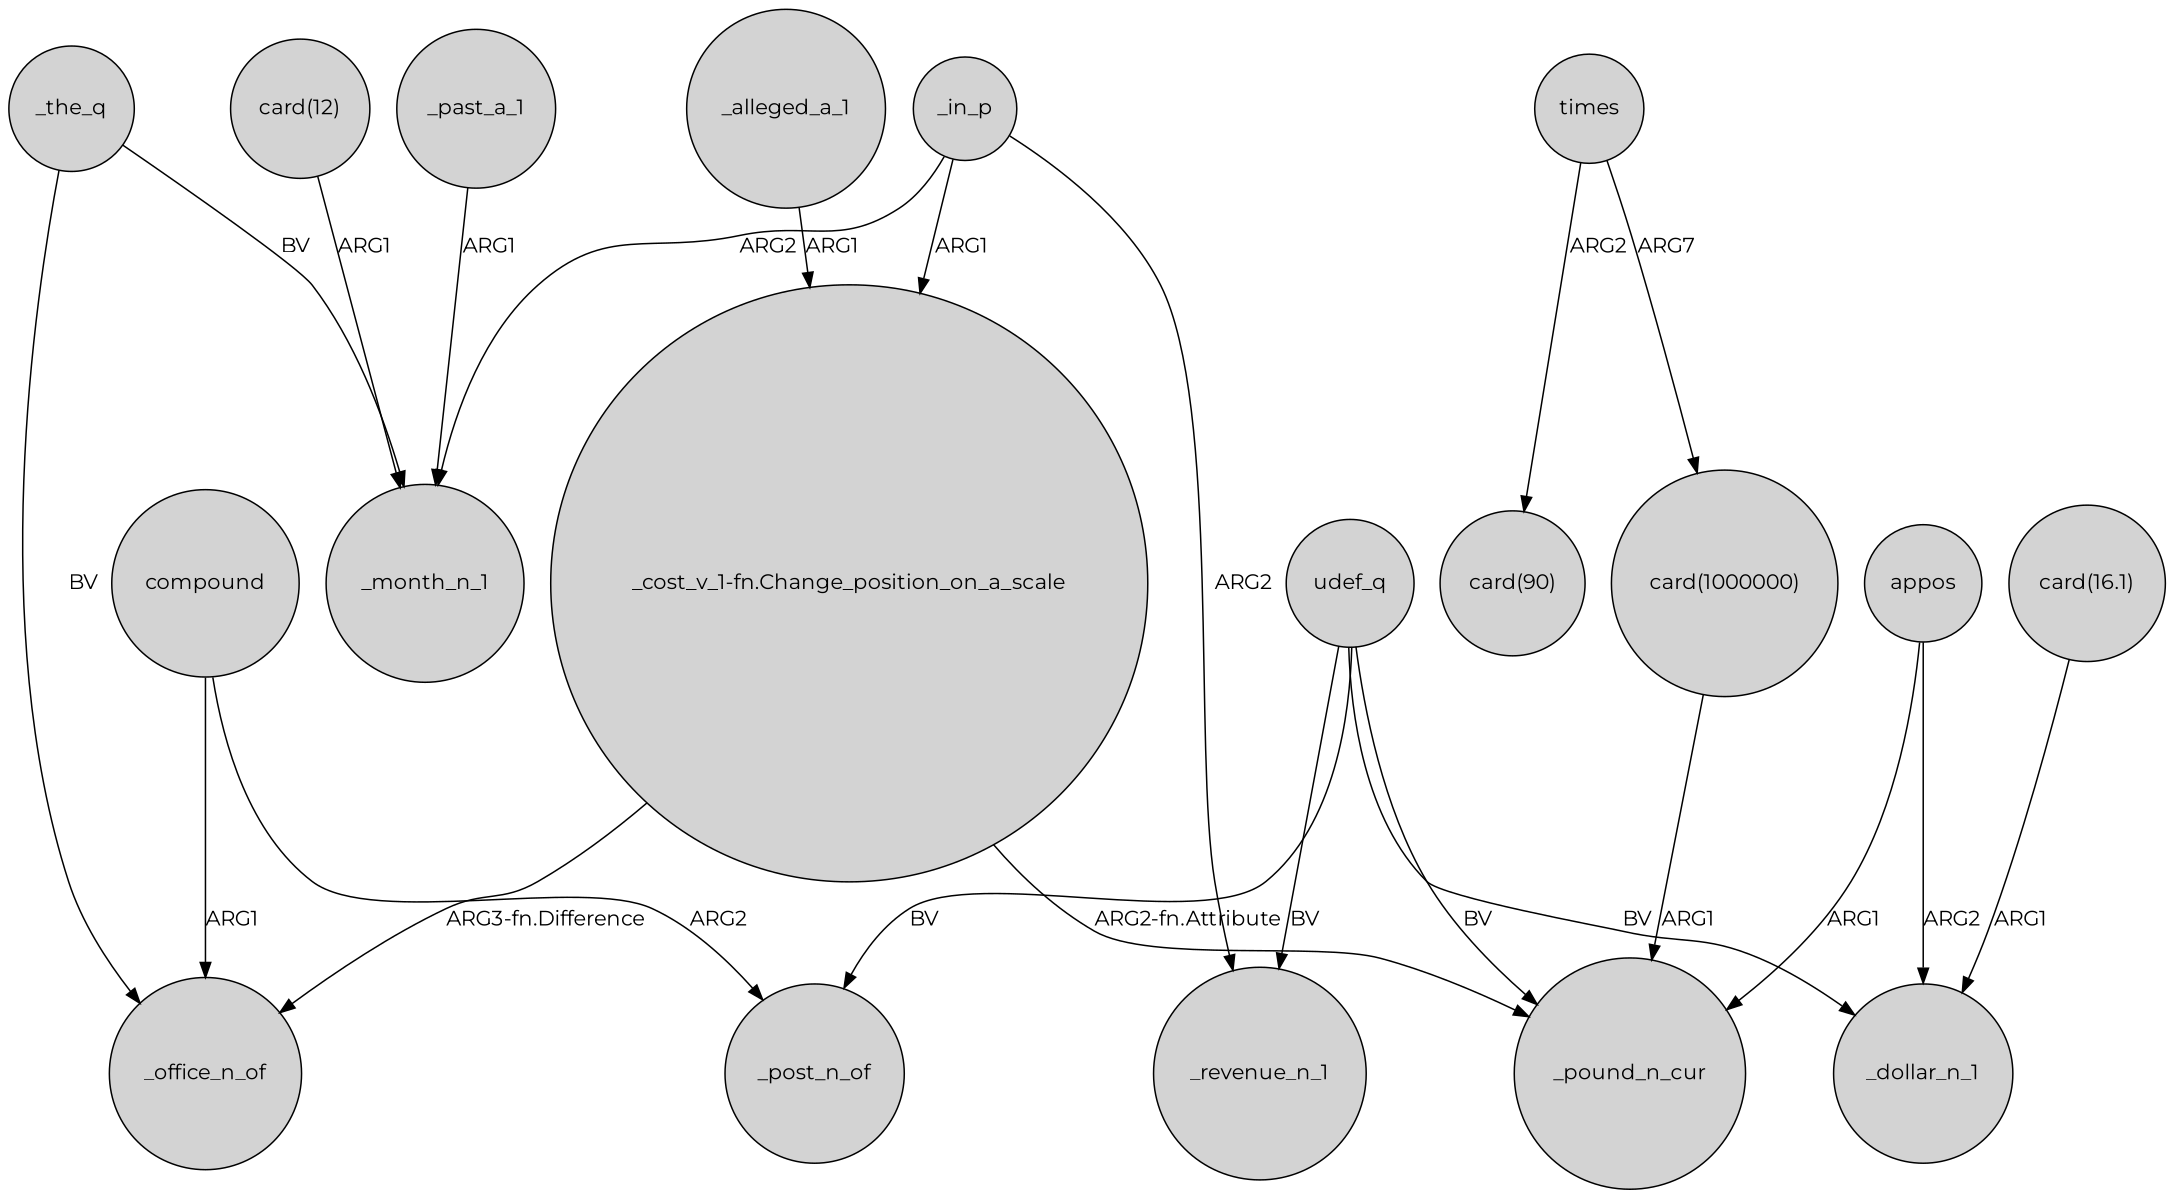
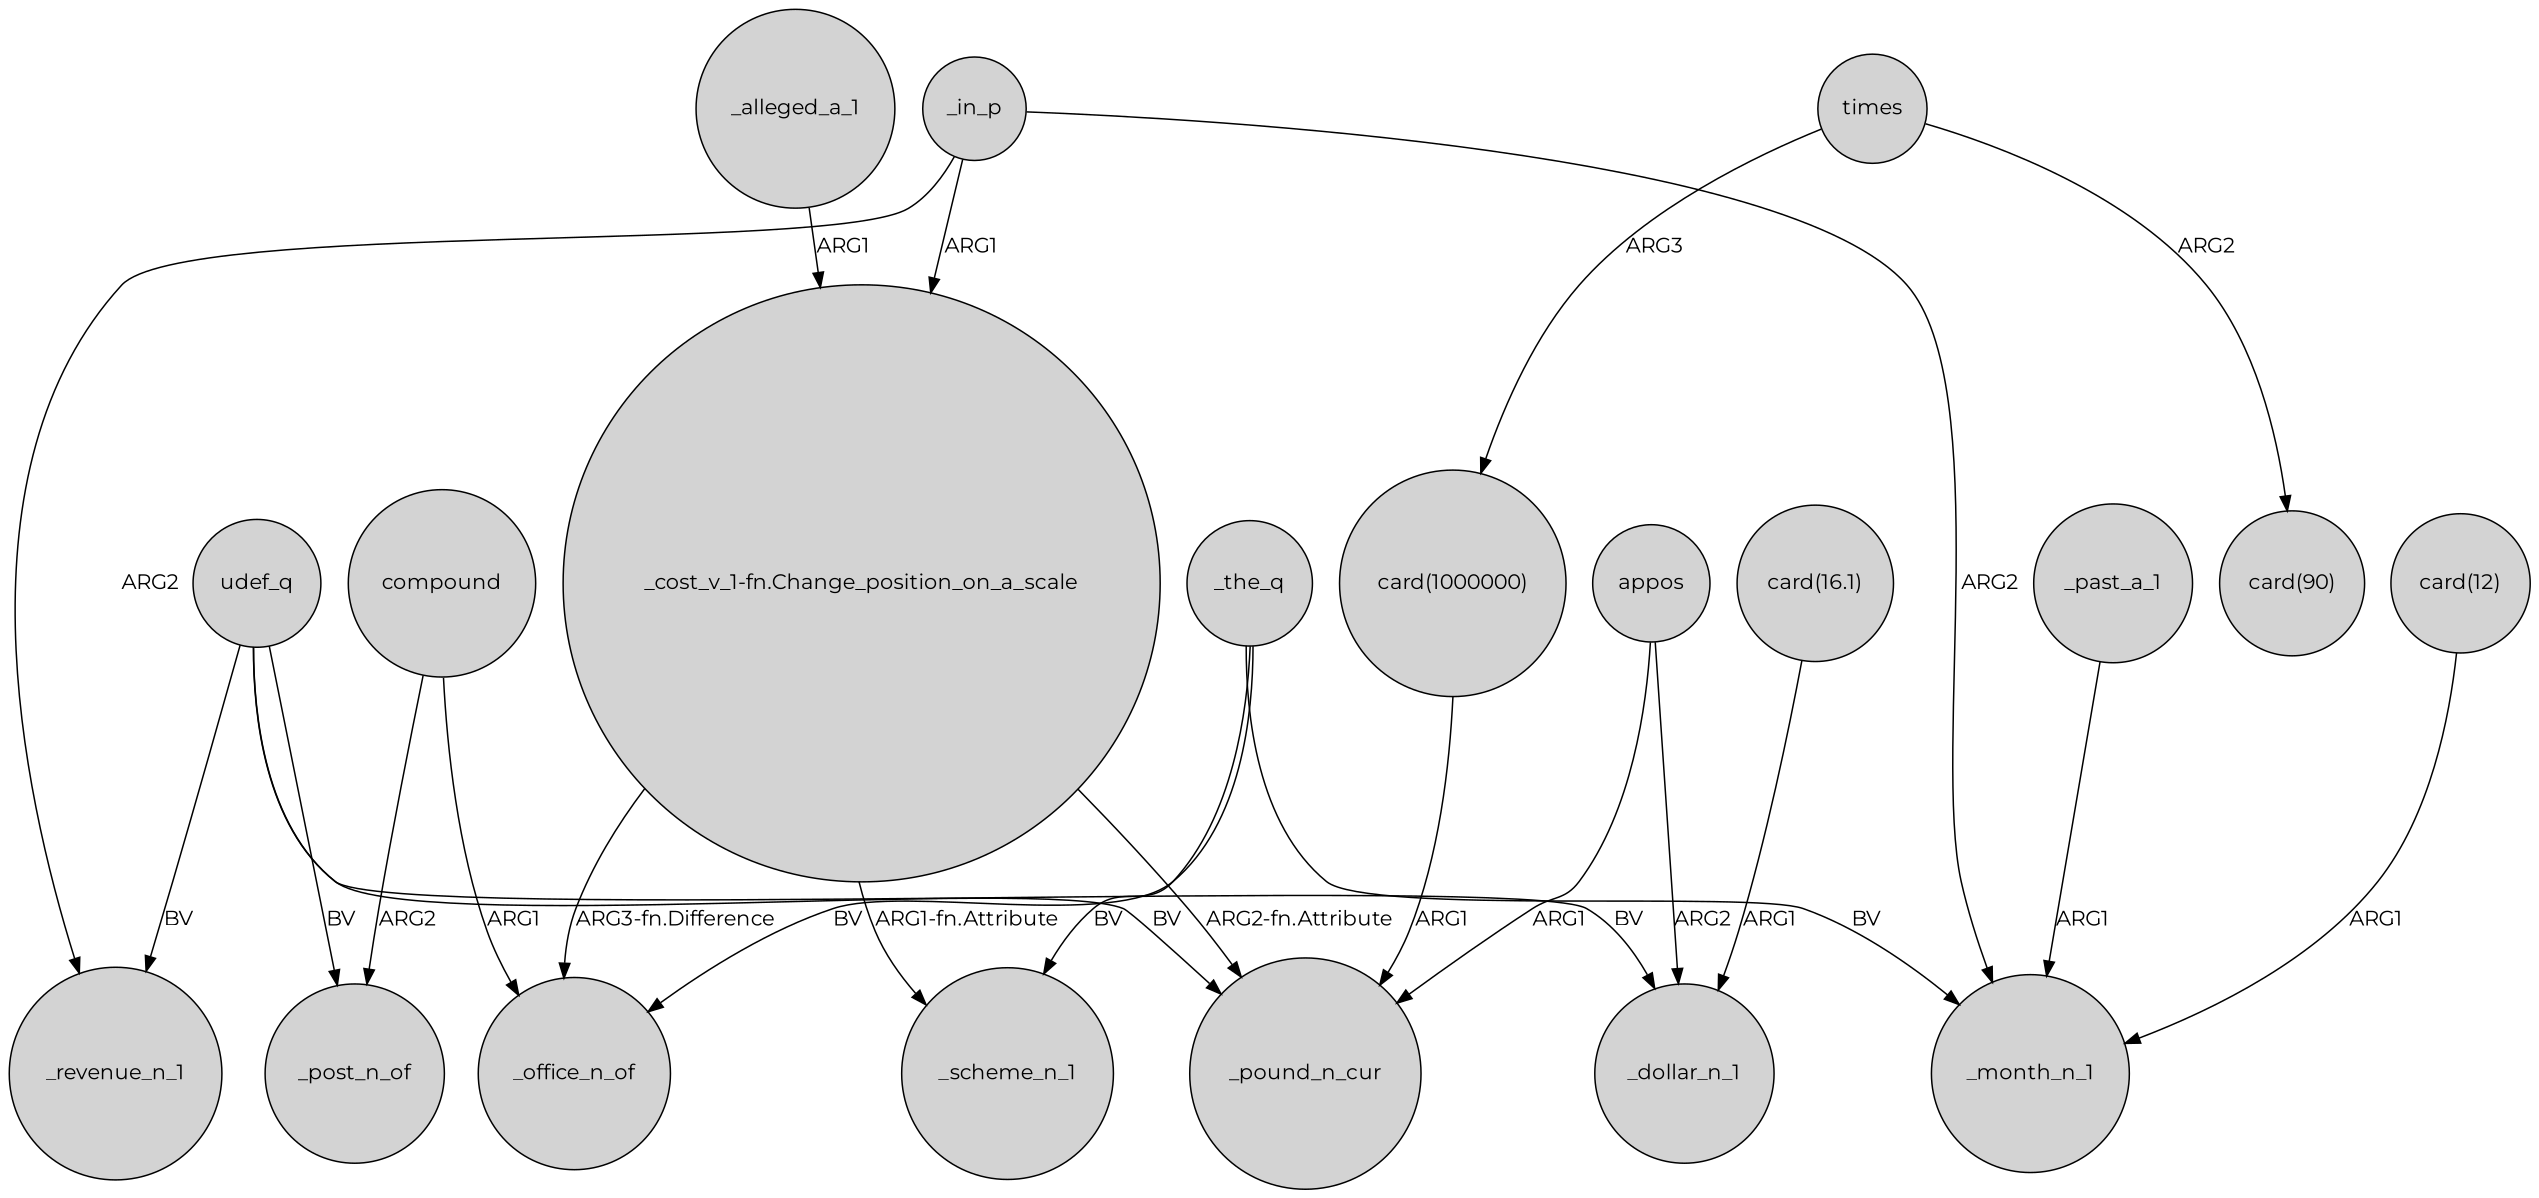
edge "times" -> "card(1000000)": label "ARG7" -> "ARG3"
node "_scheme_n_1": added
